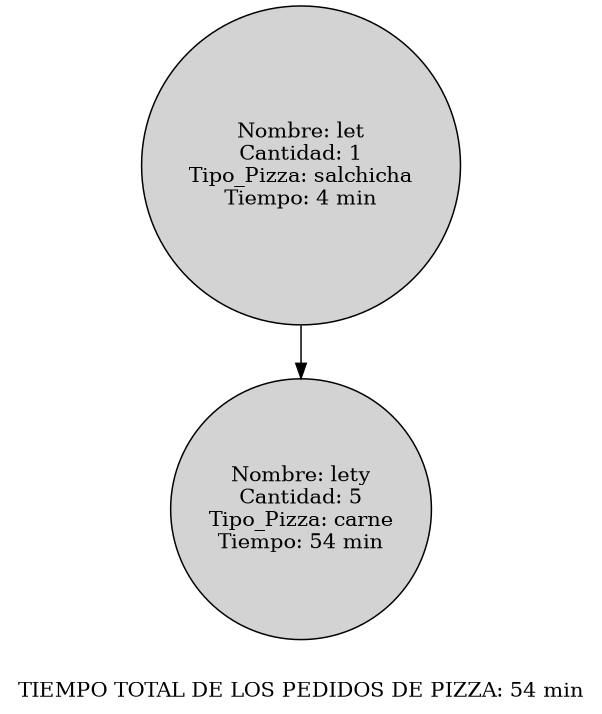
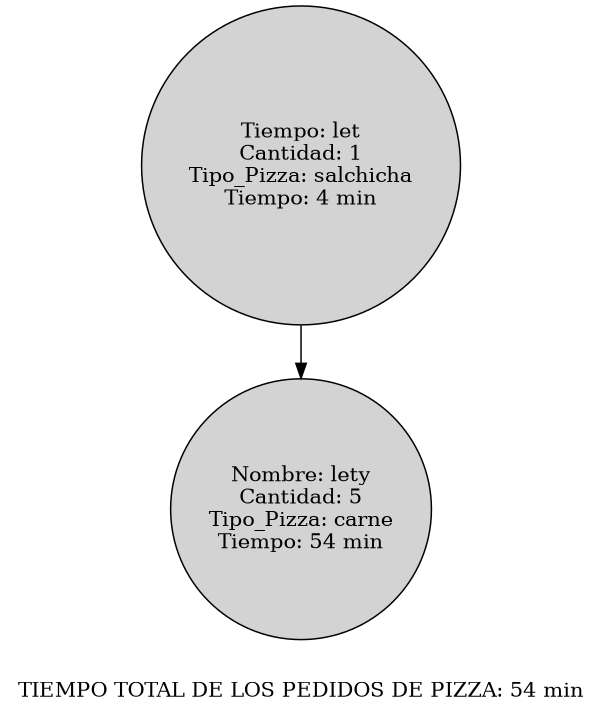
node "Nombre: let Cantidad: 1 Tipo_Pizza: salchicha Tiempo: 4 min": label "Nombre: let Cantidad: 1 Tipo_Pizza: salchicha Tiempo: 4 min" -> "Tiempo: let Cantidad: 1 Tipo_Pizza: salchicha Tiempo: 4 min"
